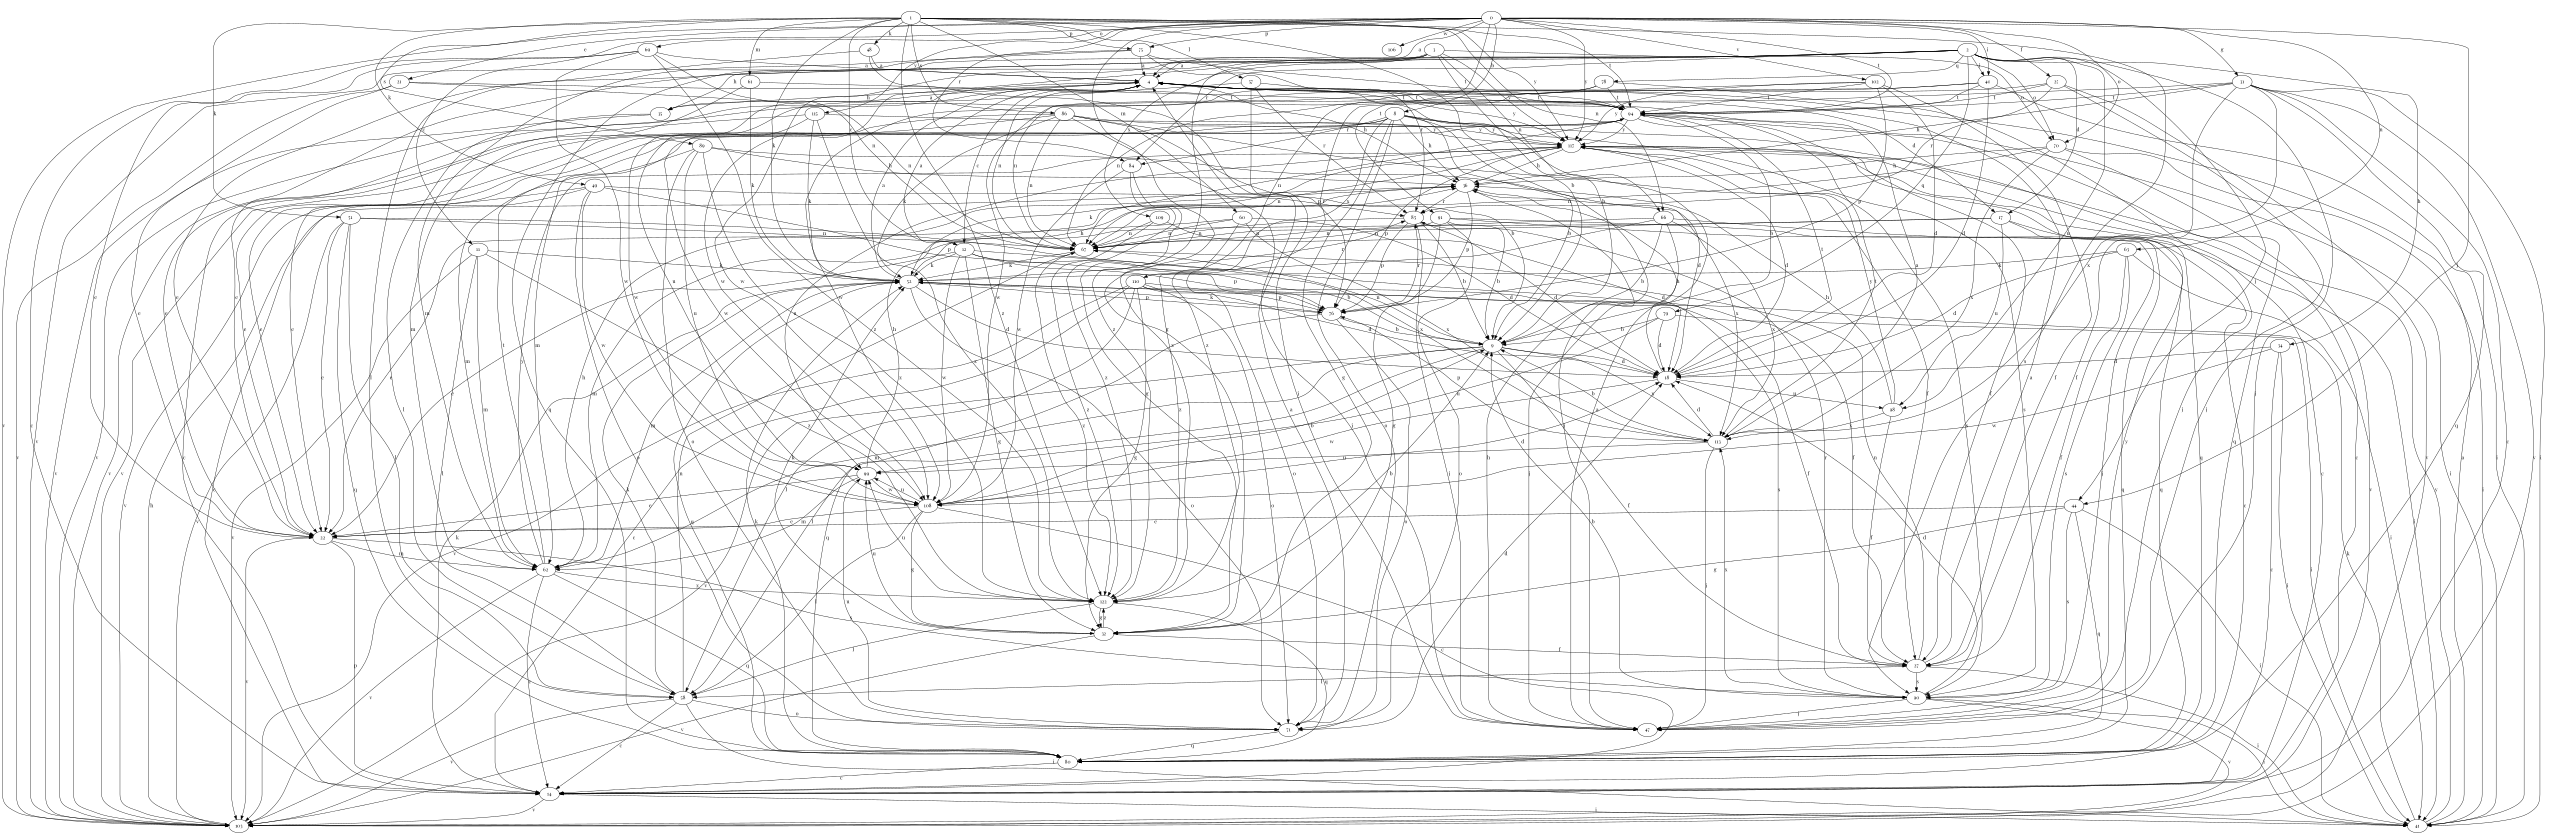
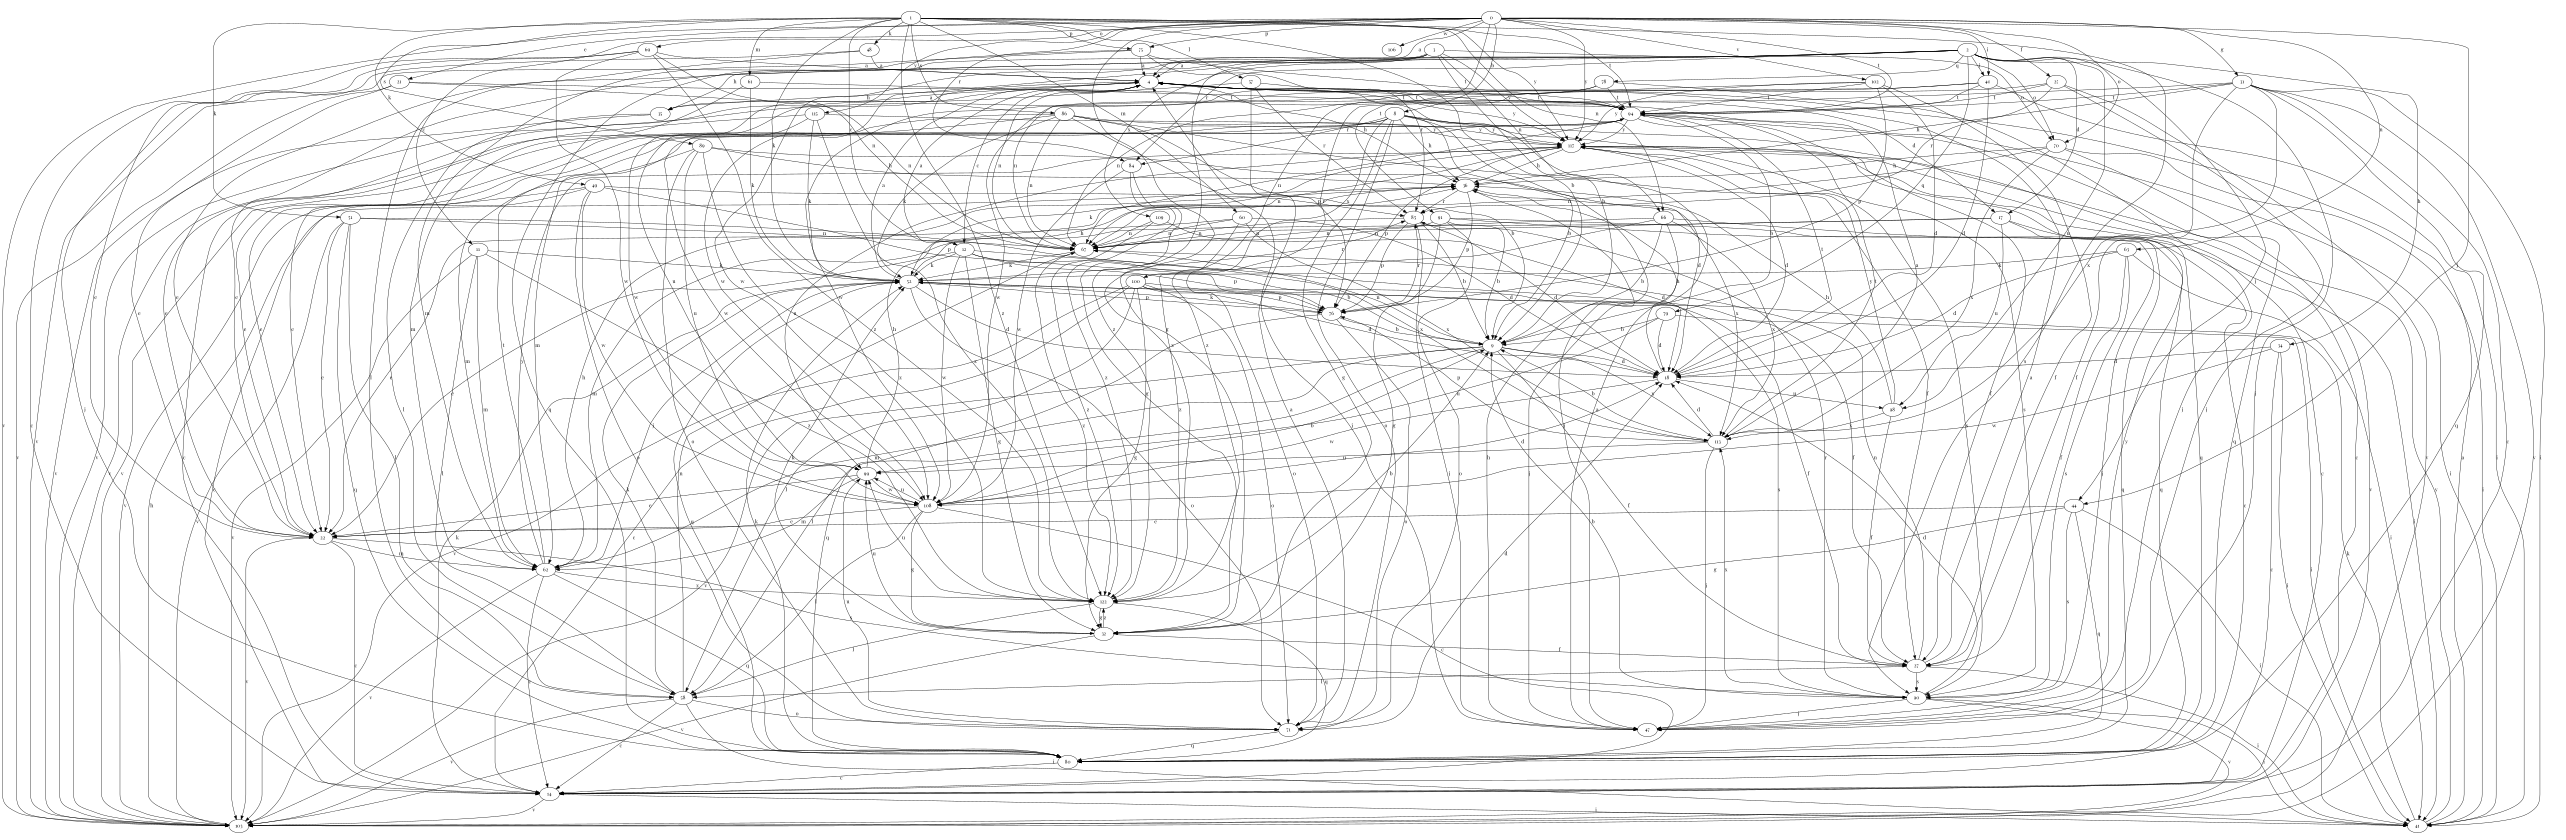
node "110": label "110" -> "100"
edge "48" -> "47": now "48" -> "80"
edge "52" -> "62": label "m" -> "j"
edge "22" -> "14": label "p" -> "c"
